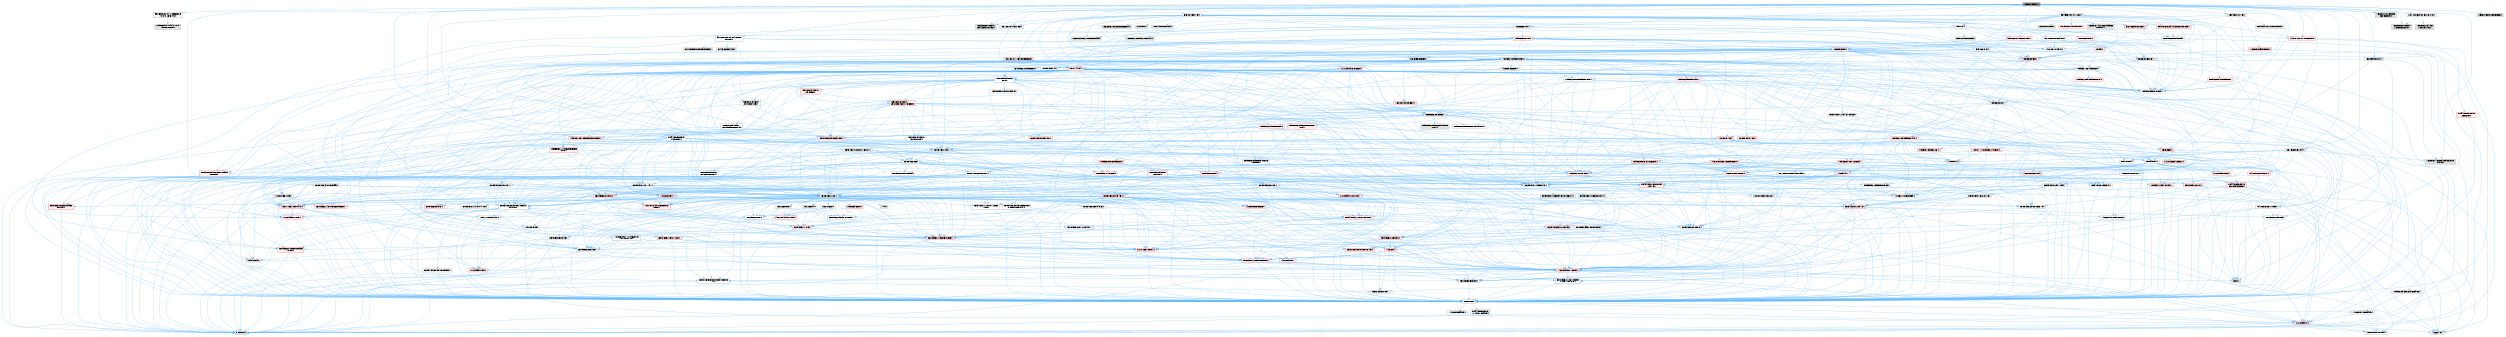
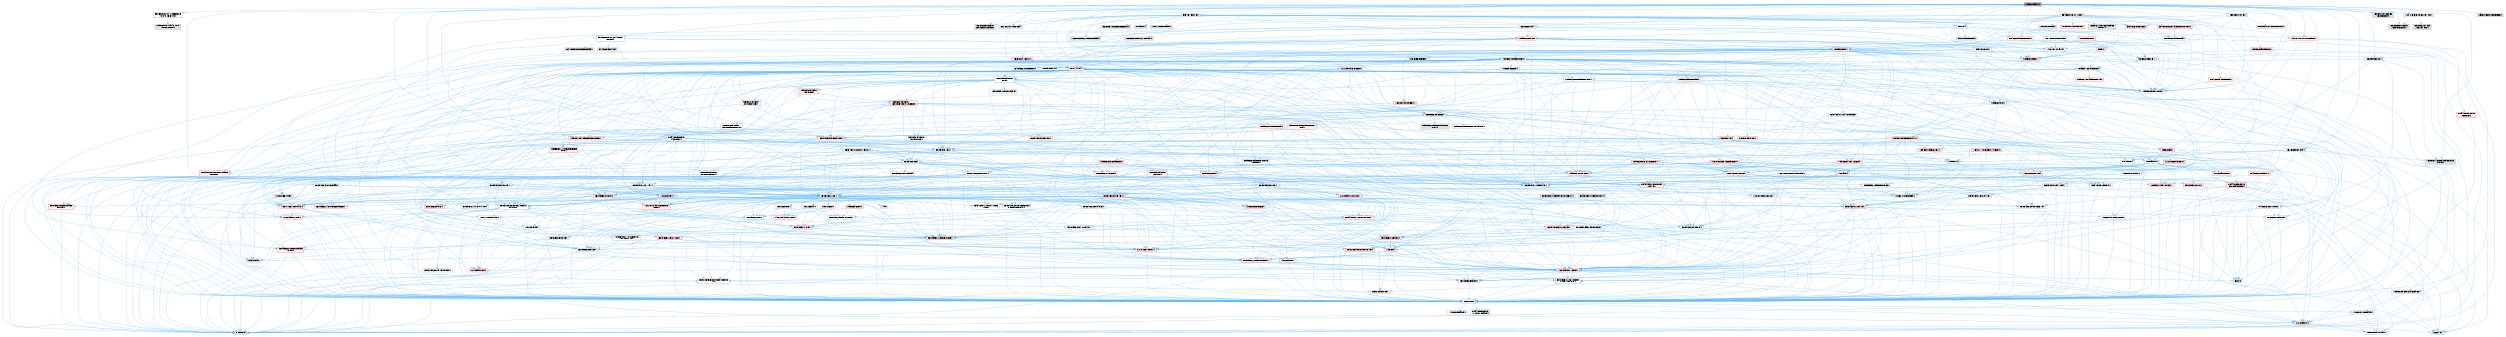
node "Net/NetworkMetricsDatabase.h": label "Net/NetworkMetricsDatabase.h" -> "Net/CustomVersion.h"
